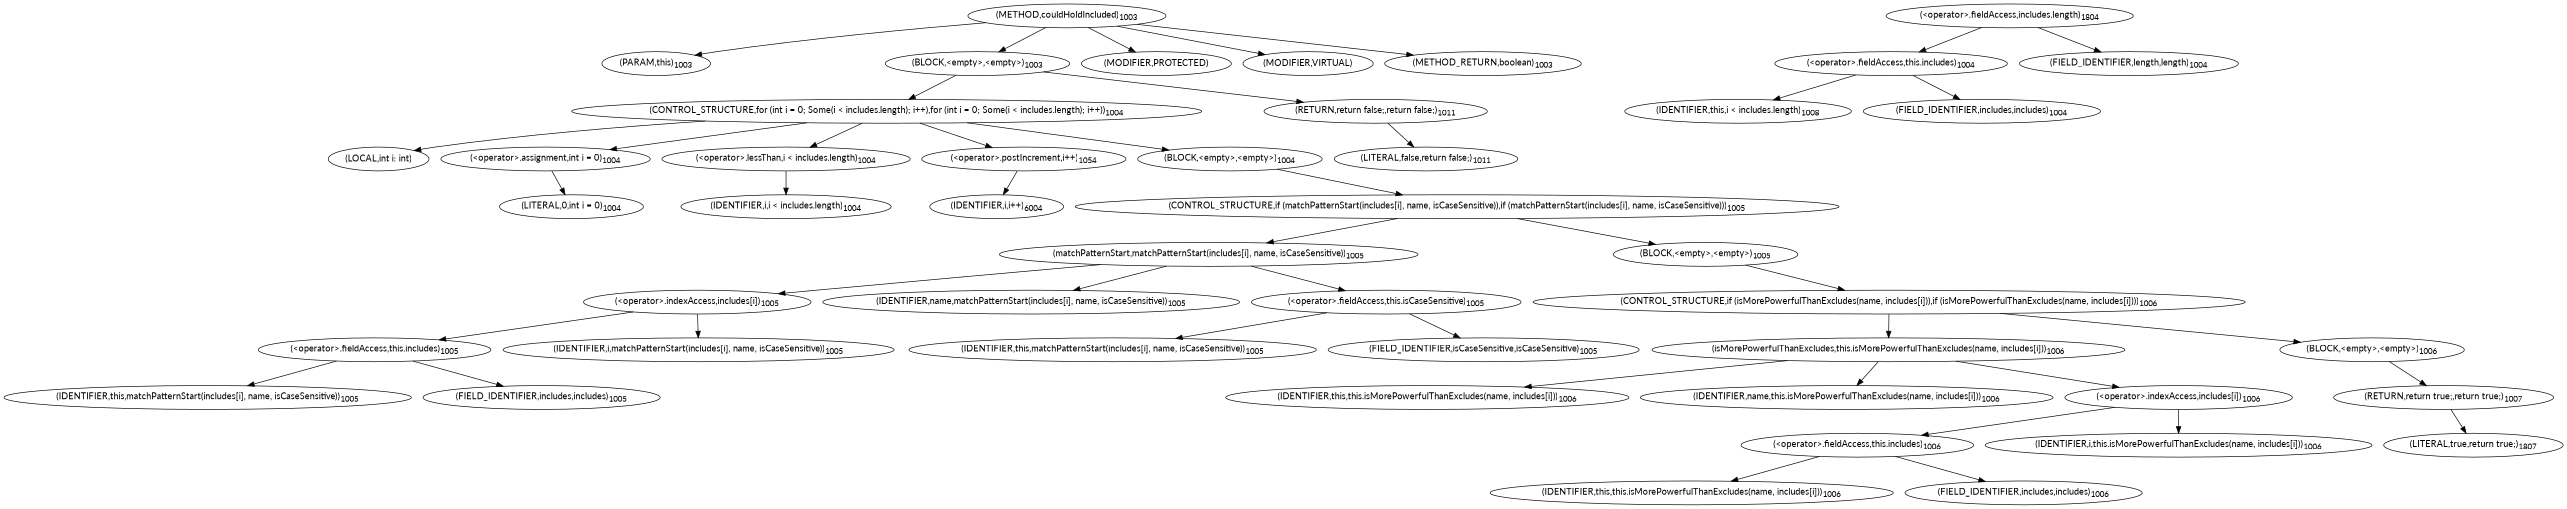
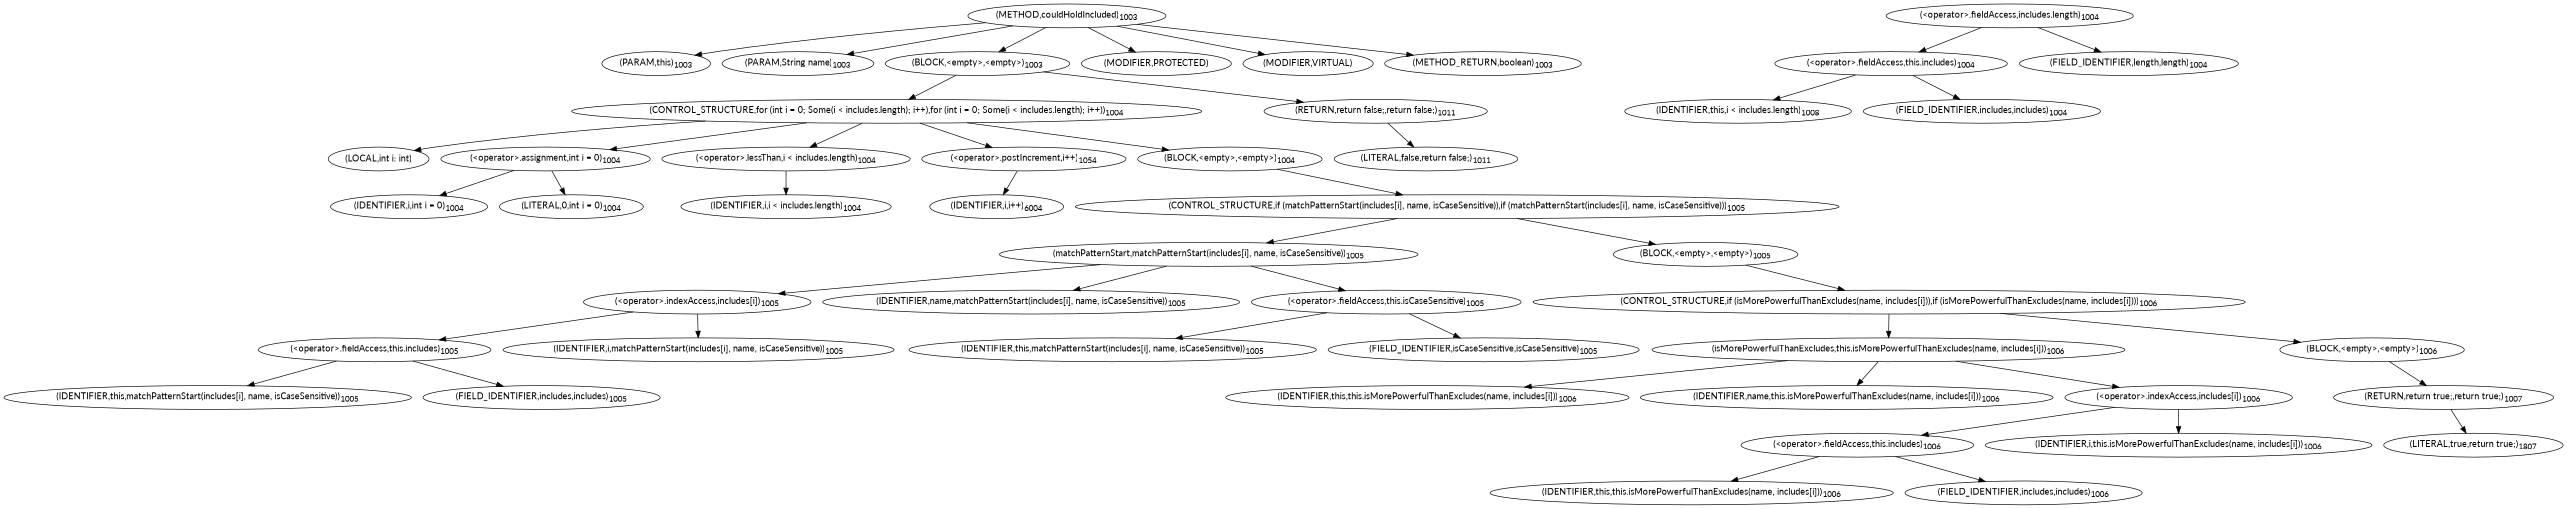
node "(<operator>.fieldAccess,includes.length)": text "1804" -> "1004"
node "(PARAM,String name)": added
node "(IDENTIFIER,i,int i = 0)": added
